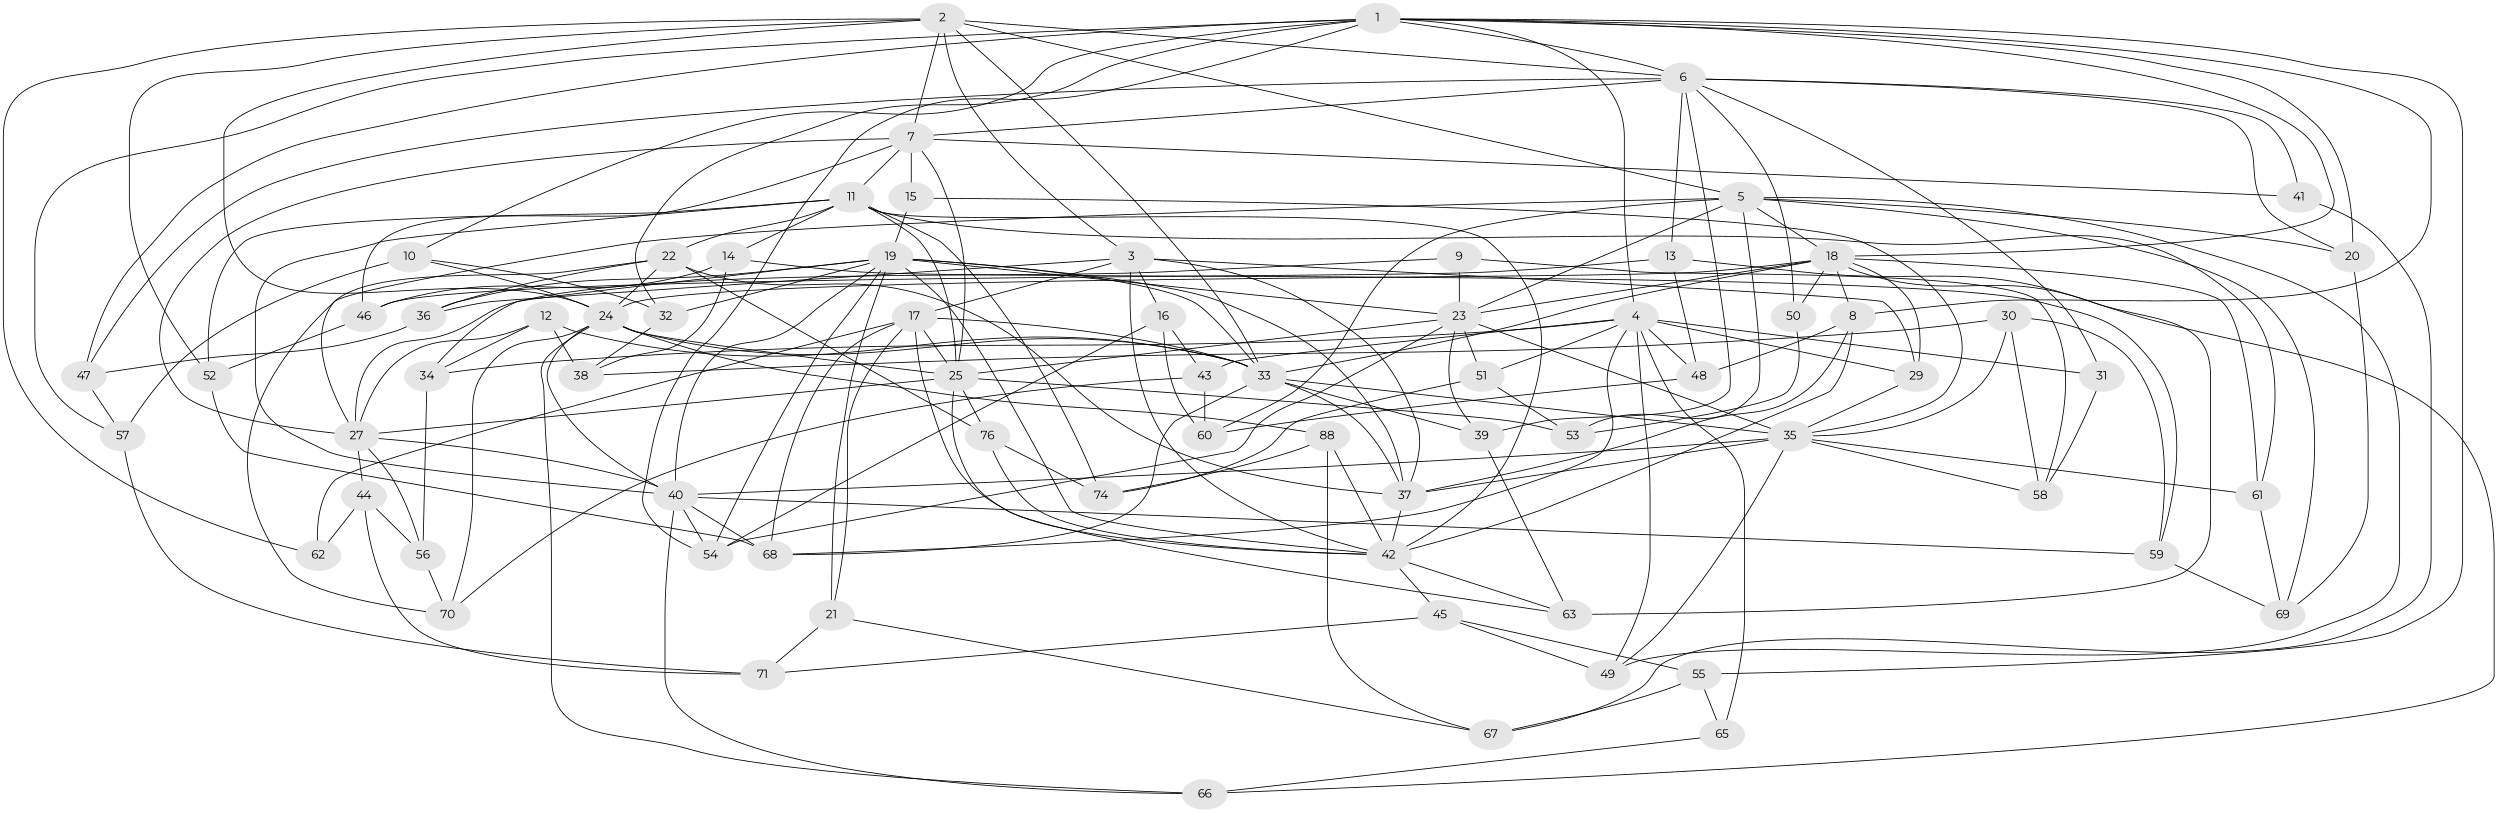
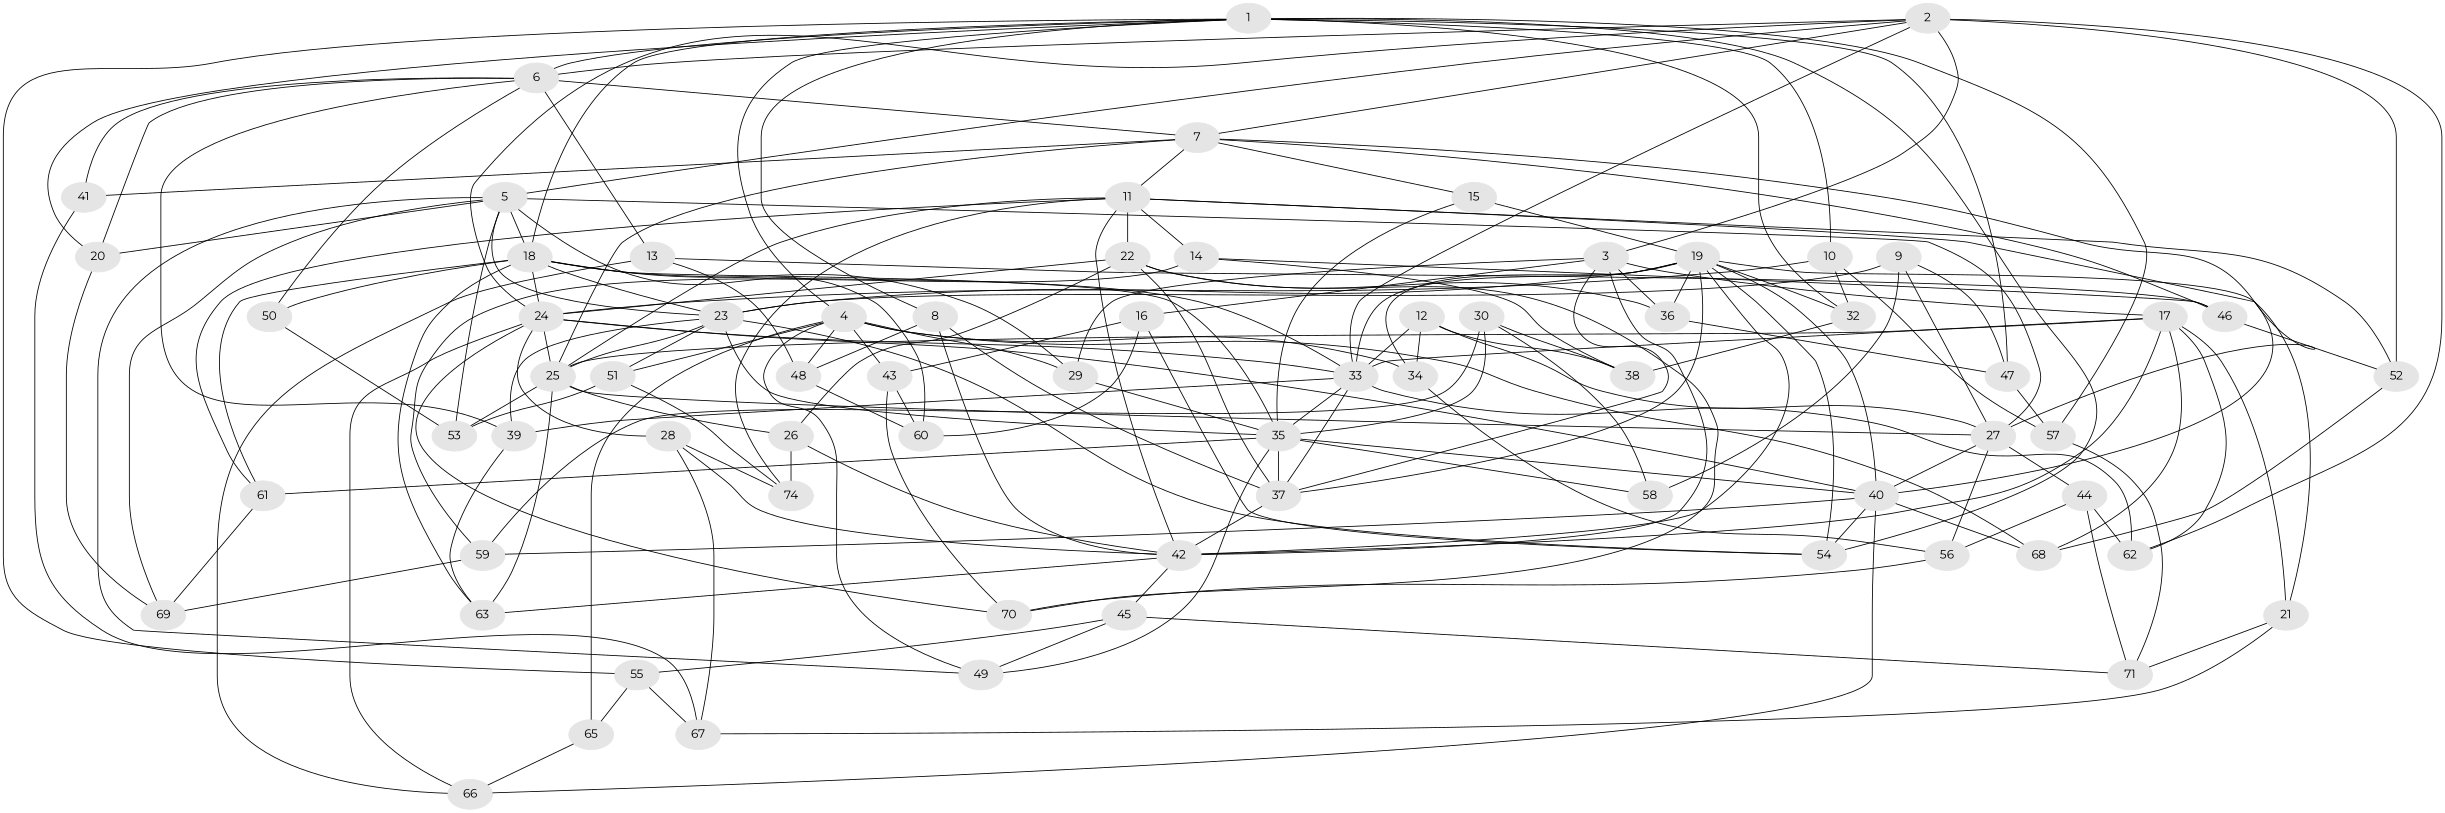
edge "6" -- "47": now "9" -- "47"
edge "18" -- "8": now "18" -- "35"
node "31": removed
node "76": label "76" -> "26"
node "88": label "88" -> "28"
edge "33" -- "68": now "33" -- "62"
